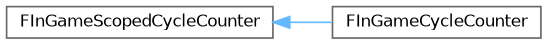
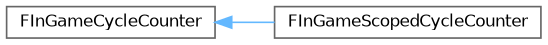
edge "FInGameCycleCounter" -> "FInGameScopedCycleCounter": reversed
